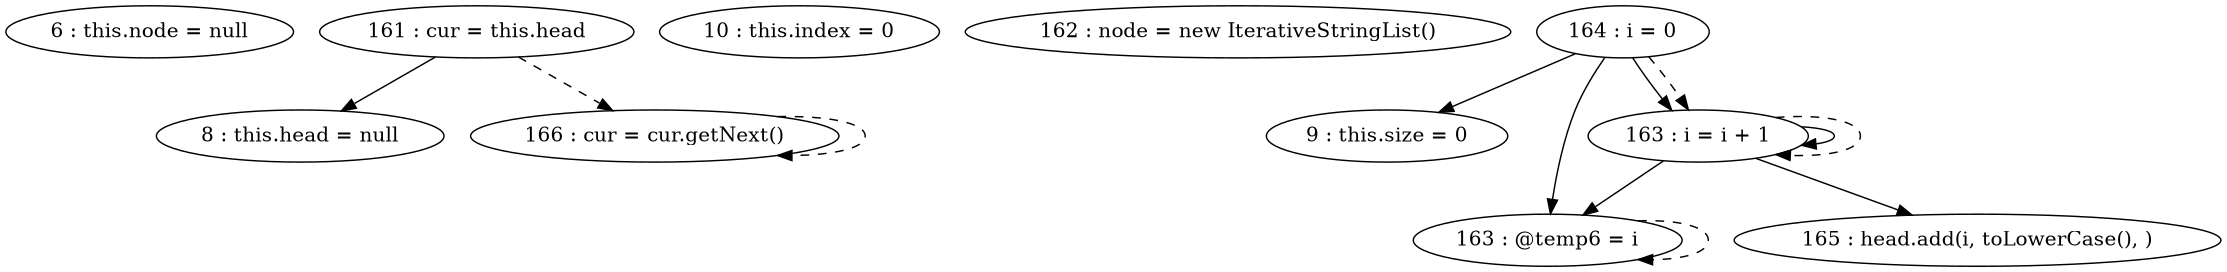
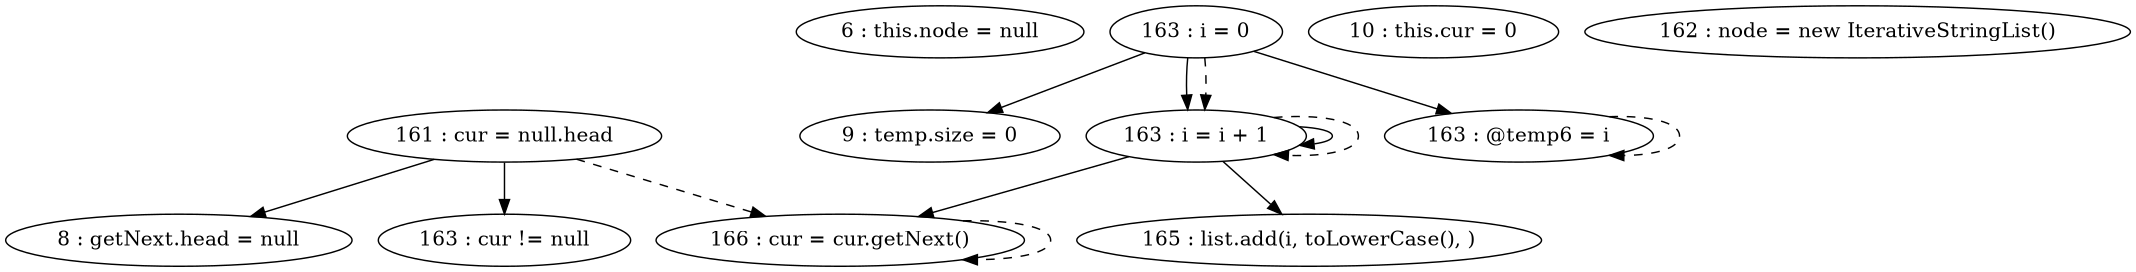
node "161 : cur = this.head": label "161 : cur = this.head" -> "161 : cur = null.head"
node "10 : this.index = 0": label "10 : this.index = 0" -> "10 : this.cur = 0"
node "164 : i = 0": label "164 : i = 0" -> "163 : i = 0"
node "8 : this.head = null": label "8 : this.head = null" -> "8 : getNext.head = null"
node "9 : this.size = 0": label "9 : this.size = 0" -> "9 : temp.size = 0"
edge "163 : i = i + 1" -> "163 : @temp6 = i": now "163 : i = i + 1" -> "166 : cur = cur.getNext()"
node "163 : cur != null": added
node "165 : head.add(i, toLowerCase(), )": label "165 : head.add(i, toLowerCase(), )" -> "165 : list.add(i, toLowerCase(), )"
